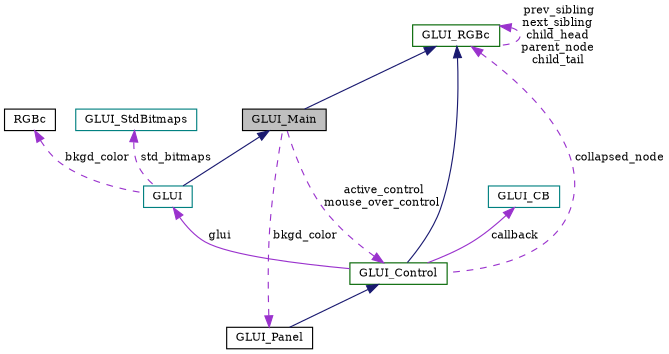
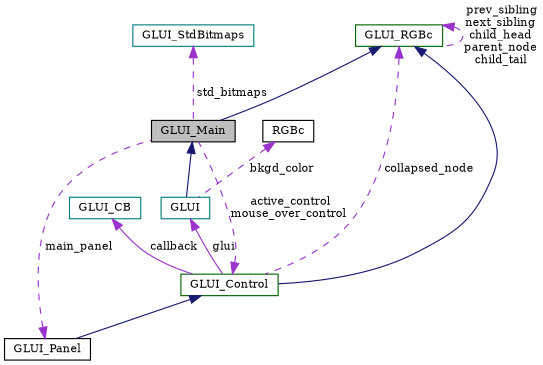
edge "GLUI" -> "GLUI_StdBitmaps": now "GLUI_Main" -> "GLUI_StdBitmaps"
edge "GLUI_Main" -> "GLUI_Panel": label " bkgd_color" -> " main_panel"
